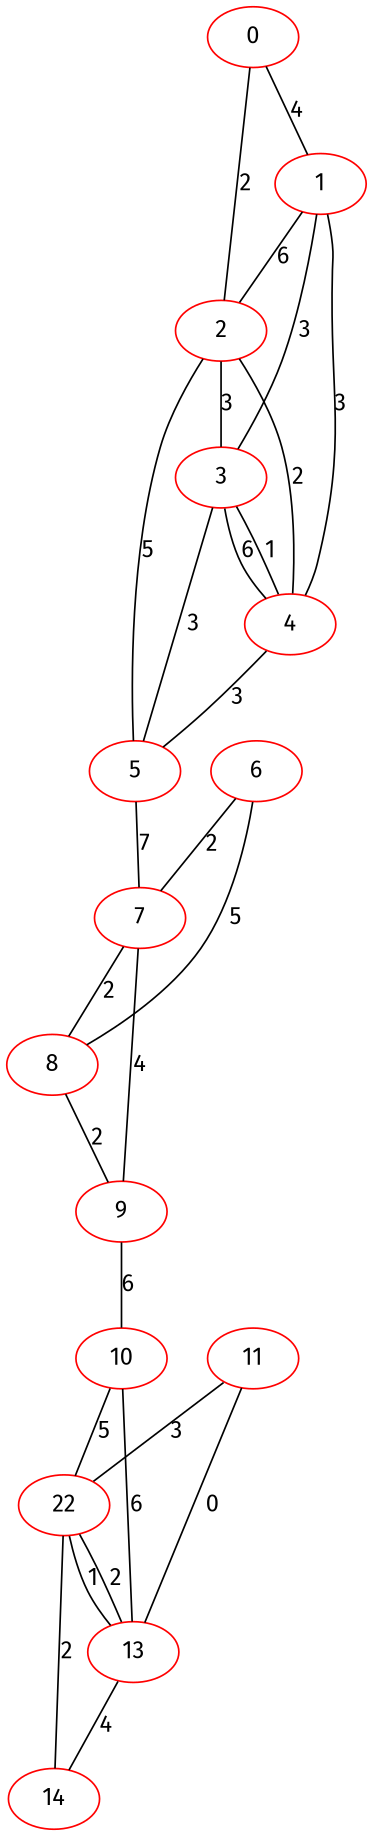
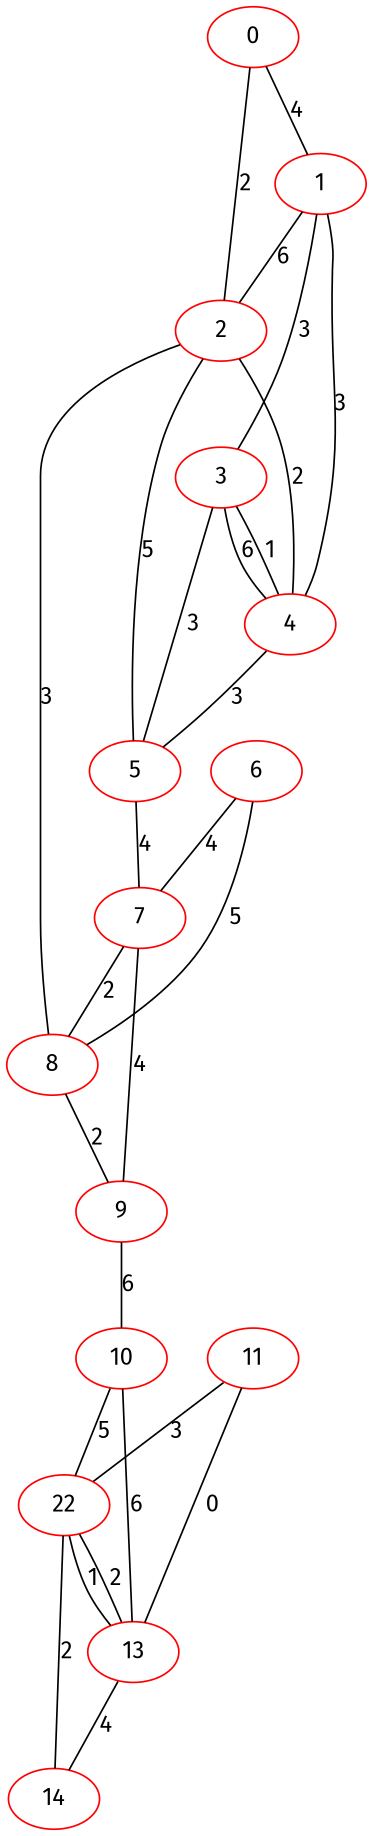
edge "2" -- "3": now "2" -- "8"
edge "5" -- "7": label "7" -> "4"
edge "6" -- "7": label "2" -> "4"
